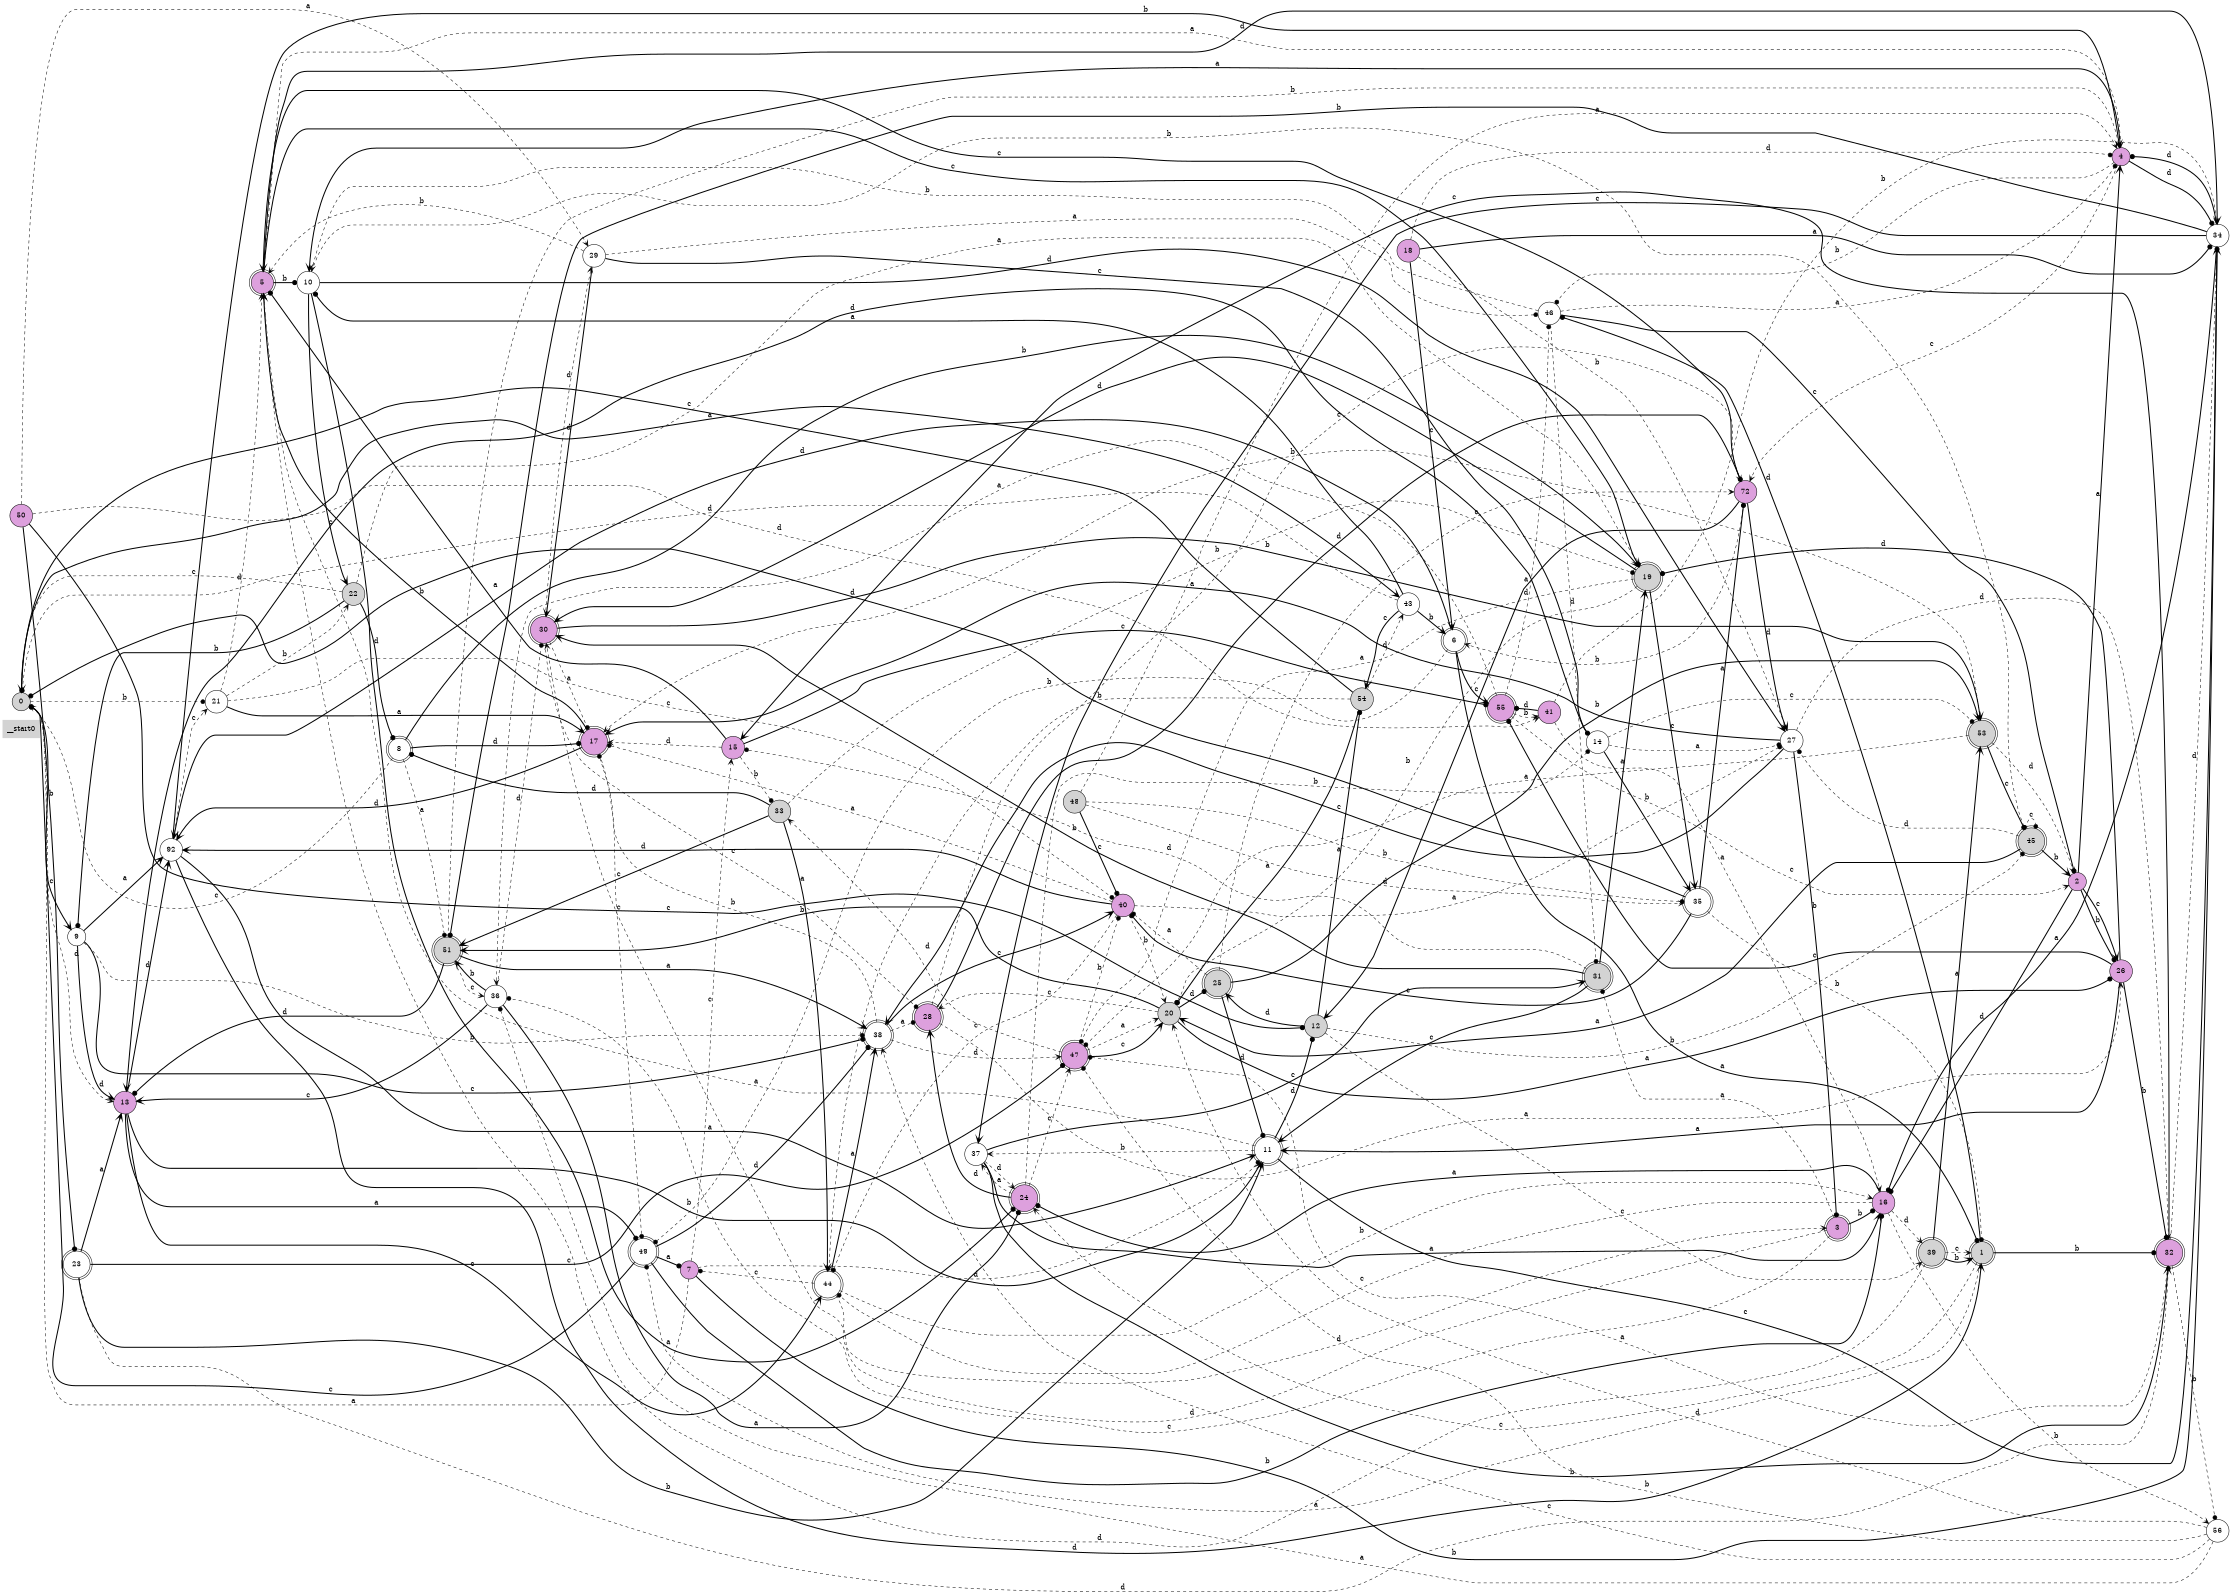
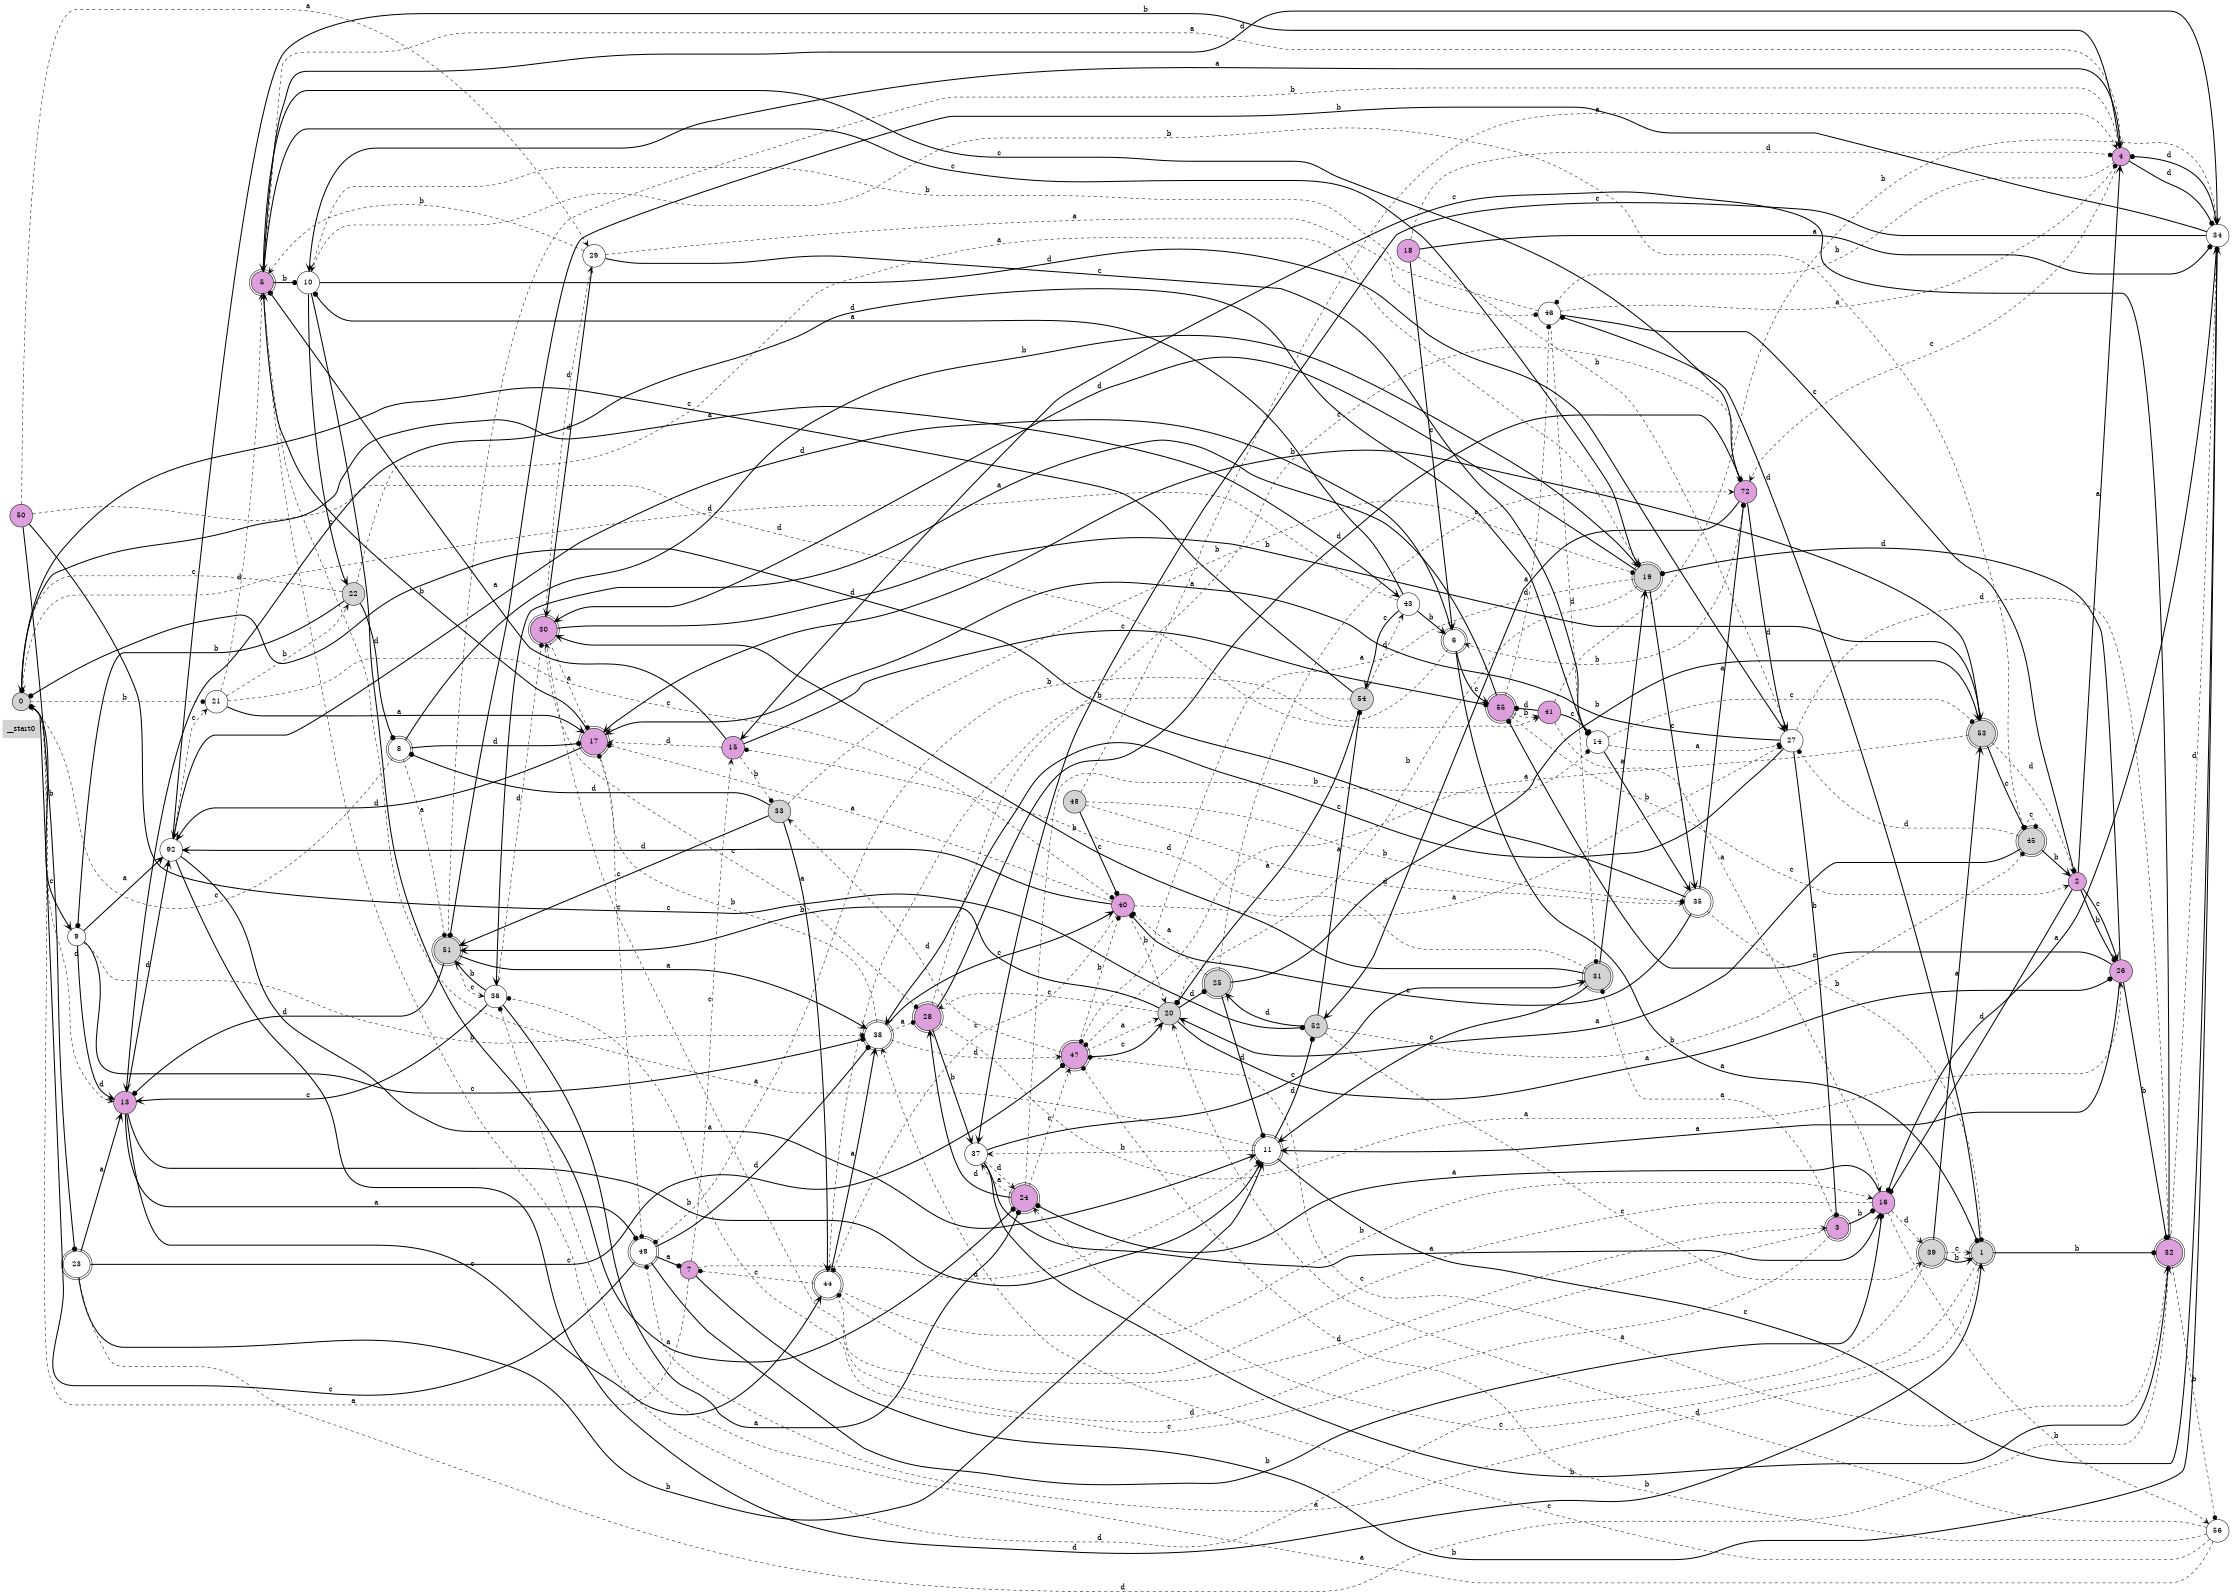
edge "53" -> "17": style dashed -> bold
edge "55" -> "36": style dashed -> bold
edge "41" -> "14": added, label "c"
node "12": label "12" -> "52"
edge "28" -> "37": added, label "b"
